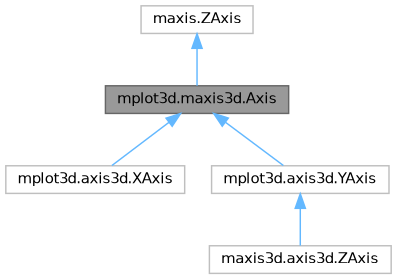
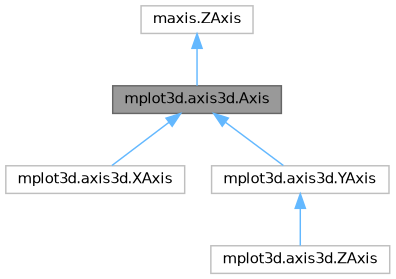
node "mplot3d.maxis3d.Axis": label "mplot3d.maxis3d.Axis" -> "mplot3d.axis3d.Axis"
node "maxis3d.axis3d.ZAxis": label "maxis3d.axis3d.ZAxis" -> "mplot3d.axis3d.ZAxis"
